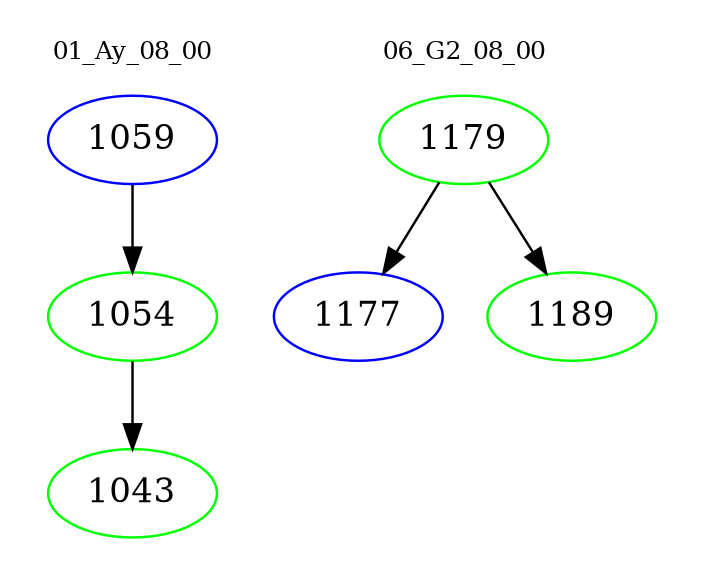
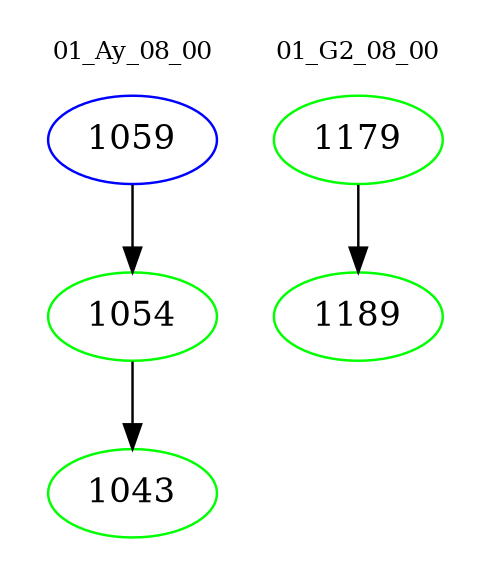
cluster "06_G2_08_00": label "06_G2_08_00" -> "01_G2_08_00"
node "1177": removed
